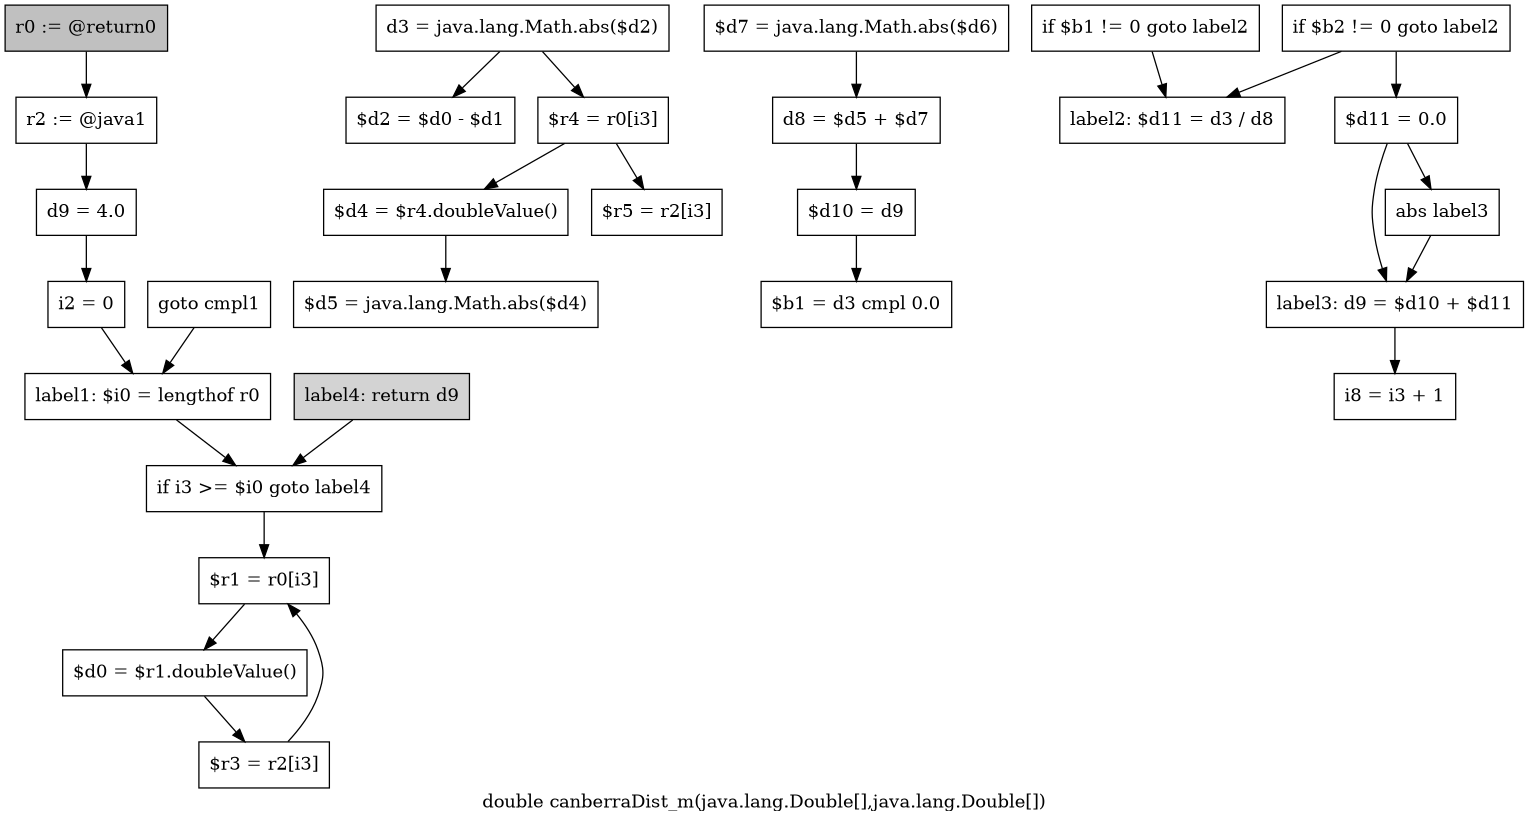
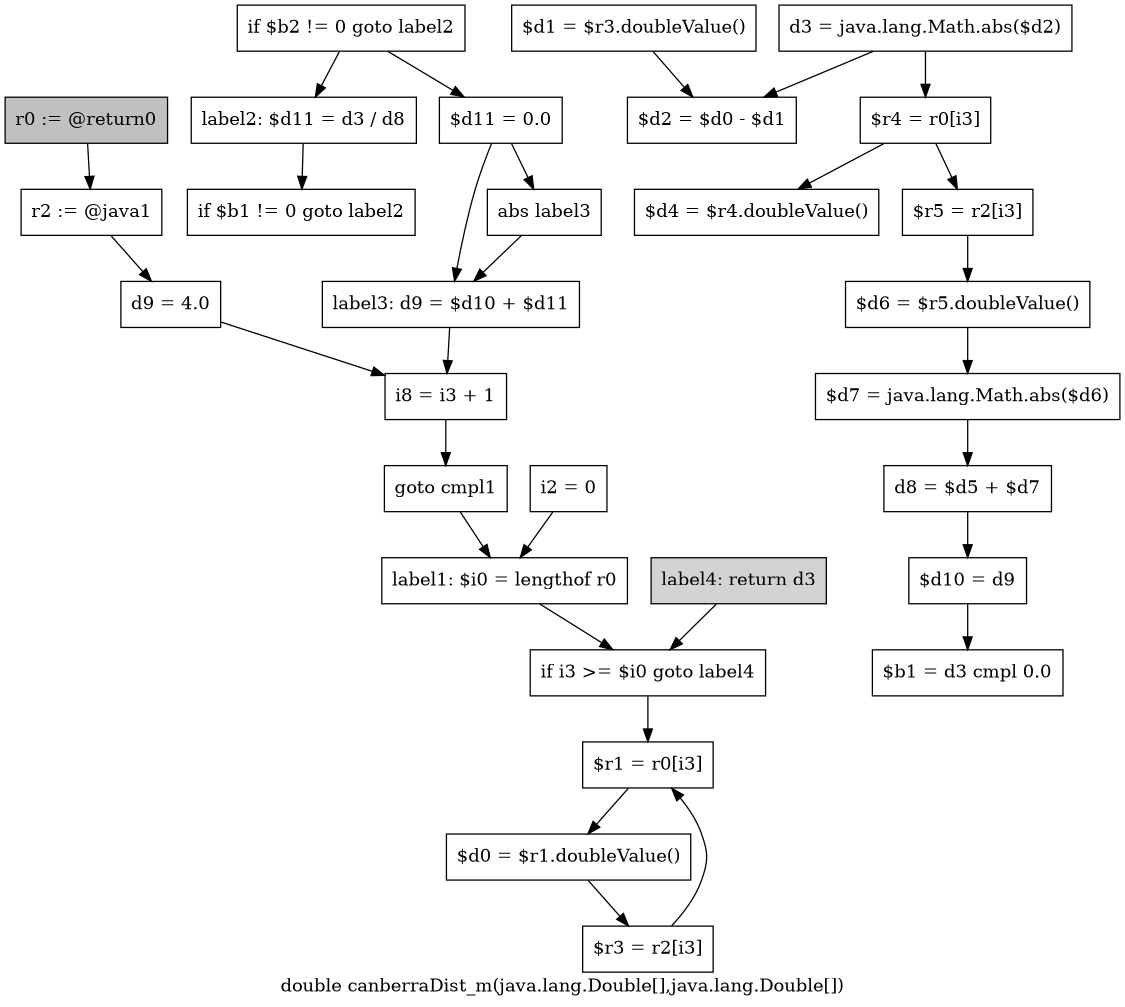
node "$d1 = $r3.doubleValue()": added
edge "if $b1 != 0 goto label2" -> "label2: $d11 = d3 / d8": reversed
edge "d9 = 4.0" -> "i2 = 0": now "d9 = 4.0" -> "i8 = i3 + 1"
node "$d5 = java.lang.Math.abs($d4)": removed
node "$d6 = $r5.doubleValue()": added
node "label4: return d9": label "label4: return d9" -> "label4: return d3"
edge "i8 = i3 + 1" -> "goto cmpl1": added
